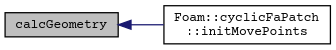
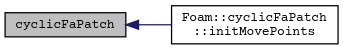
node "calcGeometry": label "calcGeometry" -> "cyclicFaPatch"
